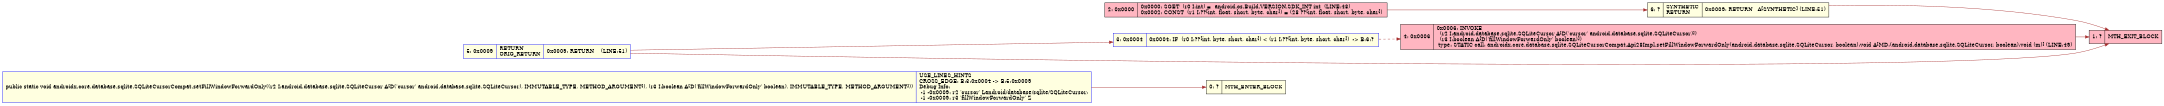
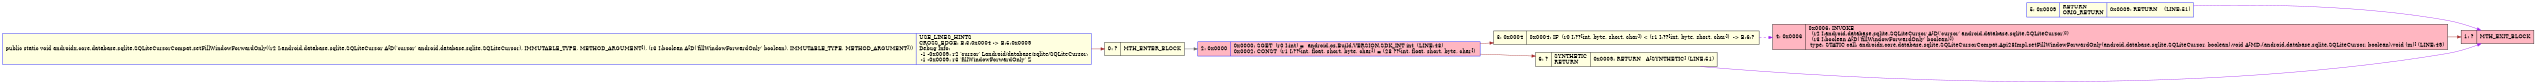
edge "6: ?" -> "1: ?": color brown -> purple
node "2: 0x0000": color black -> blue
edge "3: 0x0004" -> "4: 0x0006": color brown -> purple
node "3: 0x0004": color blue -> black
edge "5: 0x0009" -> "3: 0x0004": now "2: 0x0000" -> "3: 0x0004"
edge "0: ?" -> "2: 0x0000": added
edge "5: 0x0009" -> "1: ?": color brown -> purple
